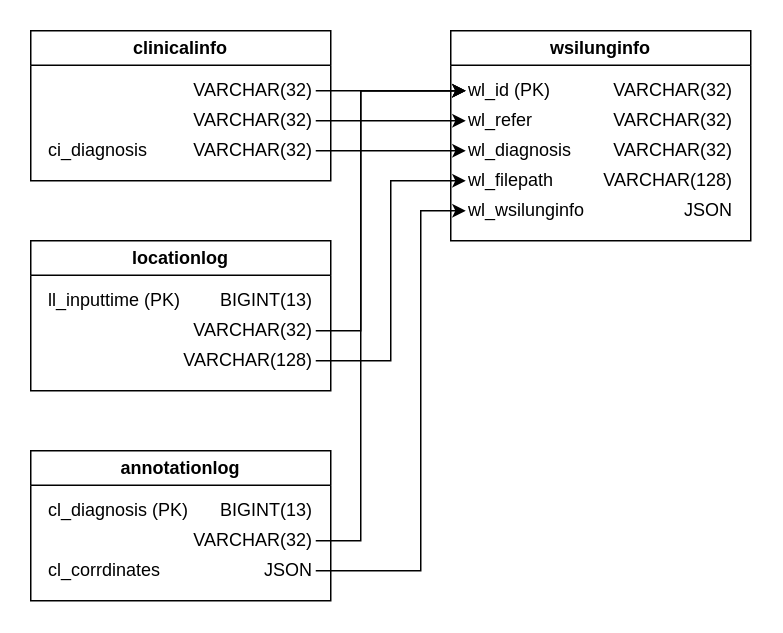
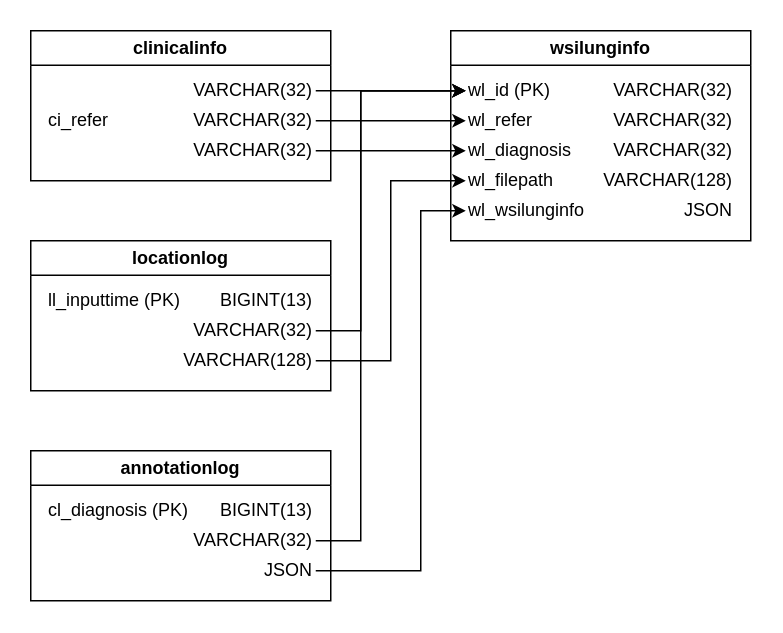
node "ci_refer": added
node "ci_diagnosis": removed
node "cl_corrdinates": removed
